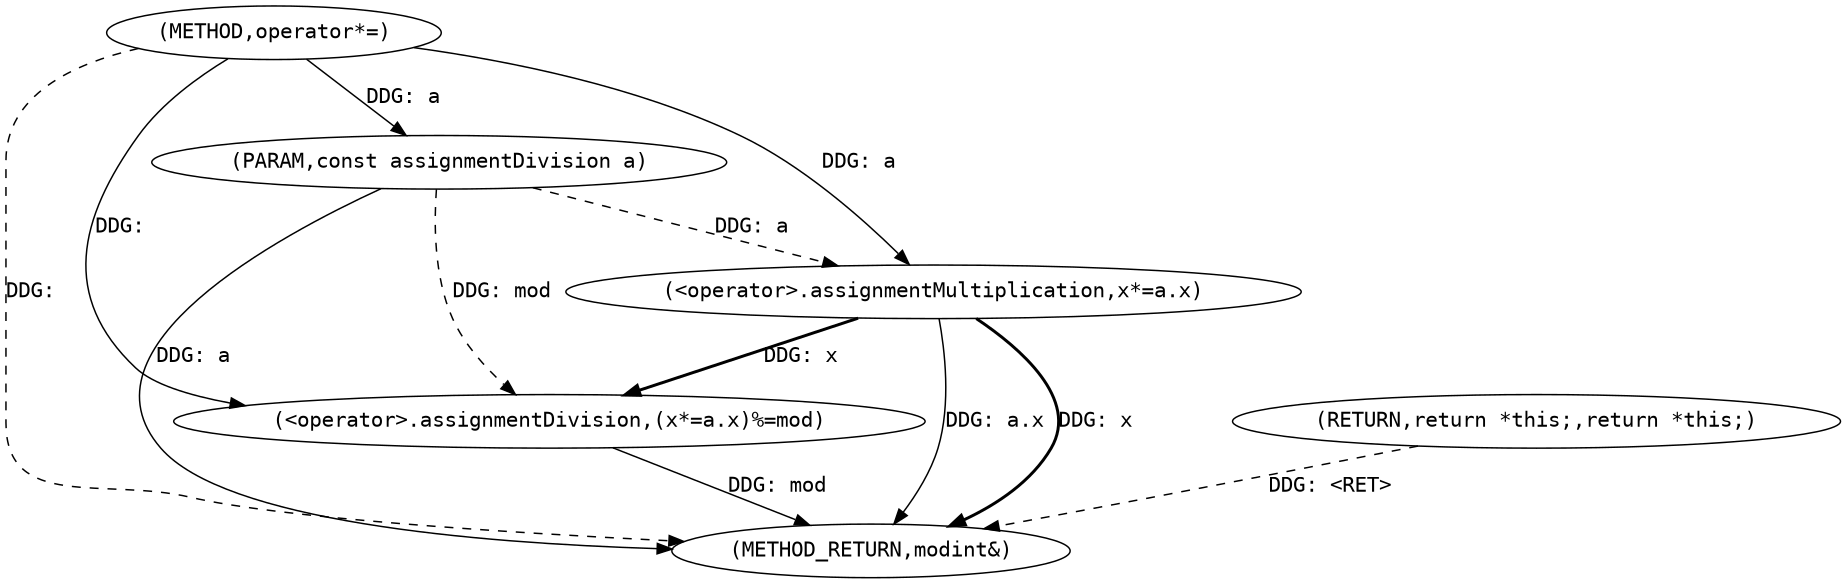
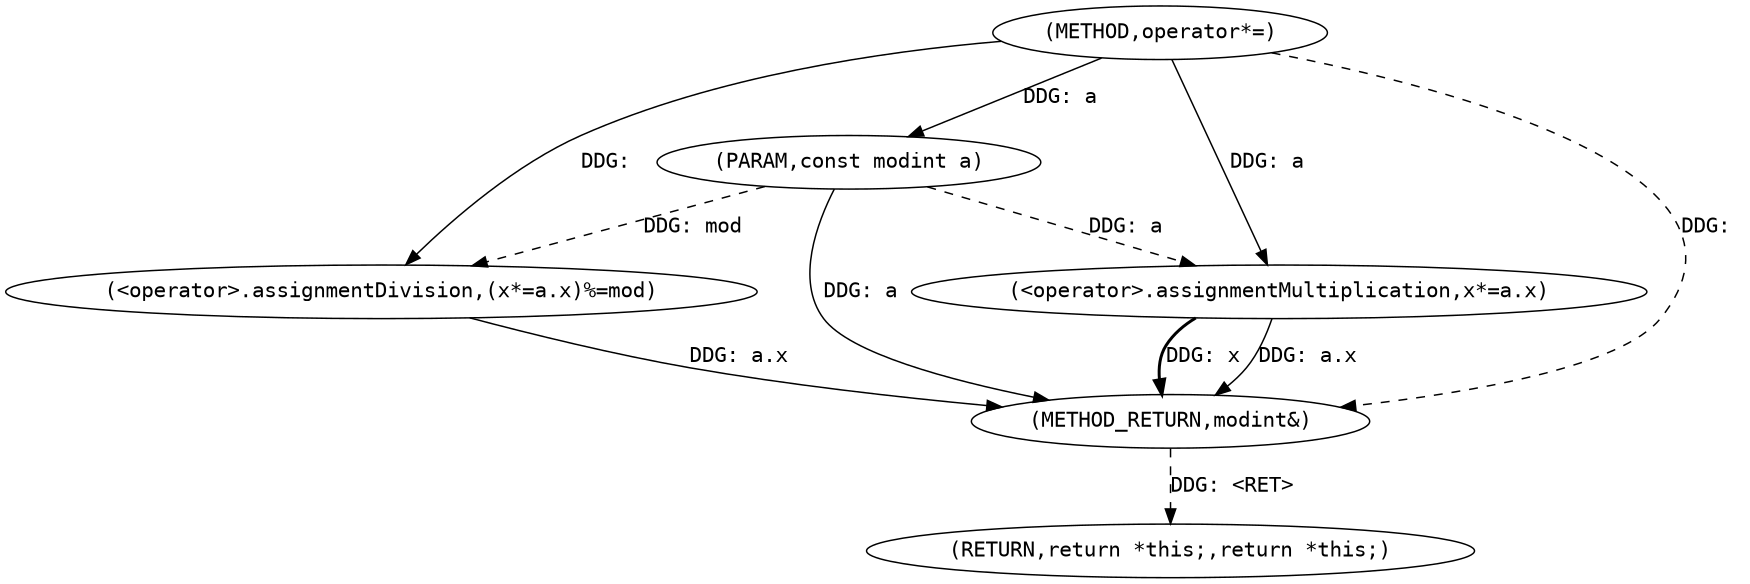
node "(PARAM,const assignmentDivision a)": label "(PARAM,const assignmentDivision a)" -> "(PARAM,const modint a)"
edge "(<operator>.assignmentMultiplication,x*=a.x)" -> "(<operator>.assignmentDivision,(x*=a.x)%=mod)": removed, label "DDG: x"
edge "(<operator>.assignmentDivision,(x*=a.x)%=mod)" -> "(METHOD_RETURN,modint&)": label "DDG: mod" -> "DDG: a.x"
edge "(RETURN,return *this;,return *this;)" -> "(METHOD_RETURN,modint&)": reversed
